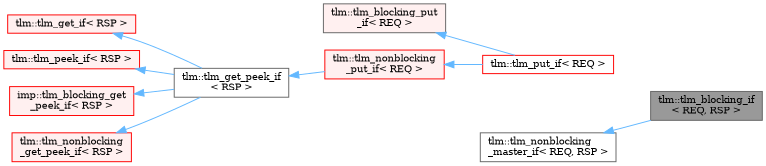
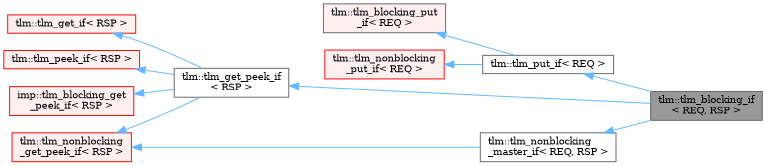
node "tlm::tlm_put_if< REQ >": color red -> gray40
edge "tlm::tlm_nonblocking _put_if< REQ >" -> "tlm::tlm_get_peek_if < RSP >": now "tlm::tlm_blocking_if < REQ, RSP >" -> "tlm::tlm_get_peek_if < RSP >"
edge "tlm::tlm_blocking_if < REQ, RSP >" -> "tlm::tlm_put_if< REQ >": added
edge "tlm::tlm_nonblocking _master_if< REQ, RSP >" -> "tlm::tlm_nonblocking _get_peek_if< RSP >": added
